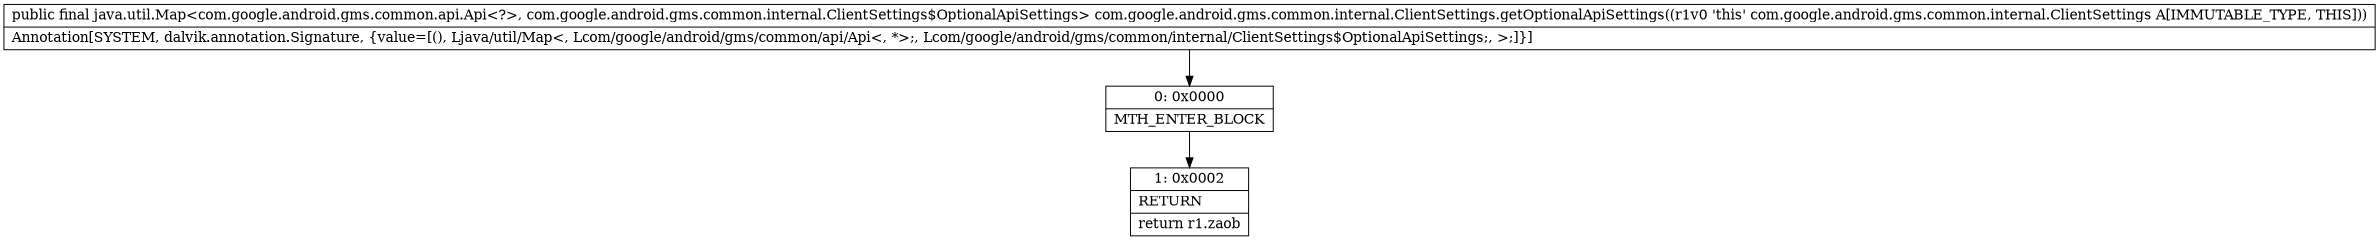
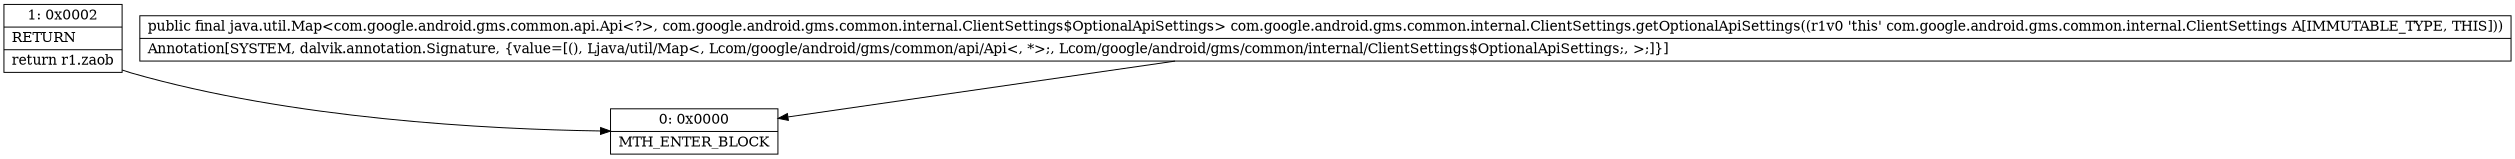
edge "0: 0x0000" -> "1: 0x0002": reversed
